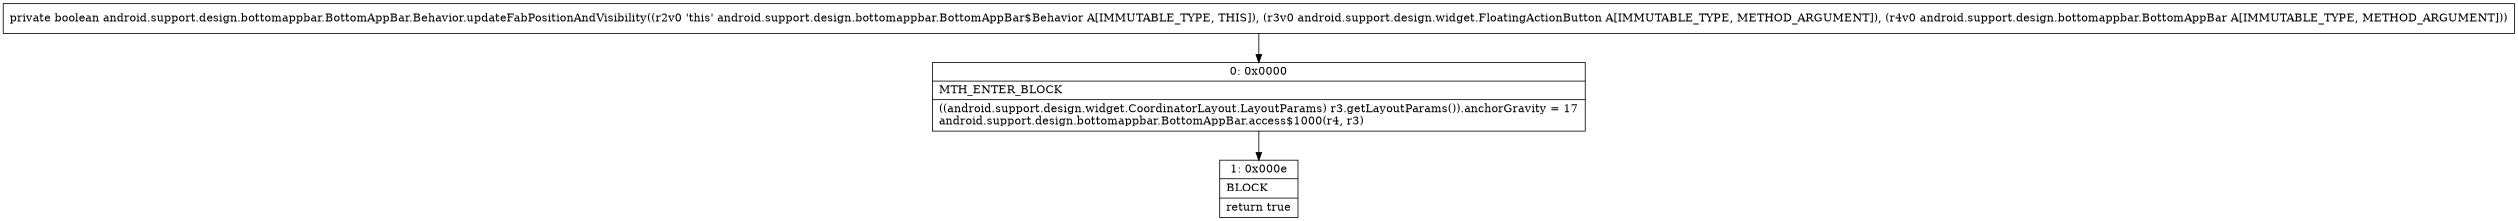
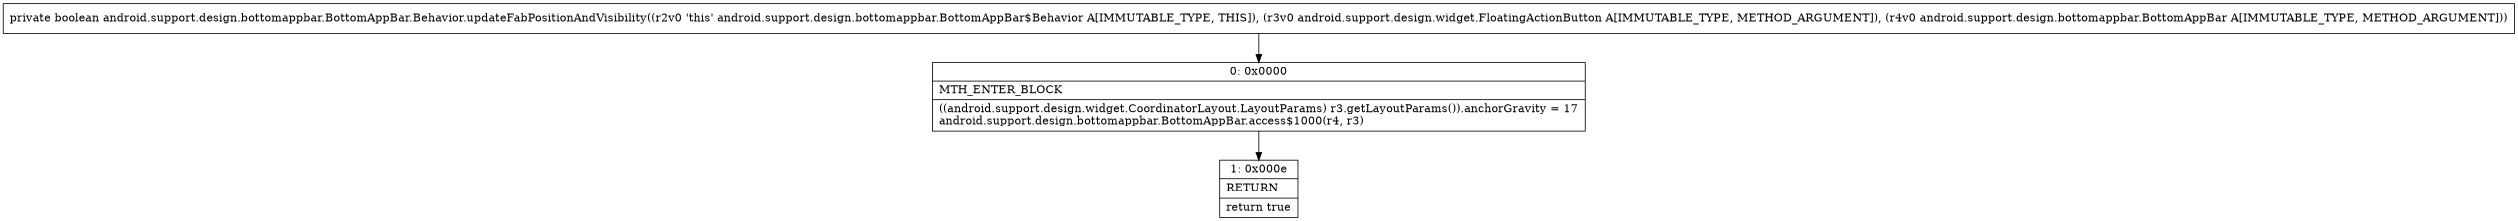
node "1: 0x000e": text "BLOCK" -> "RETURN"
